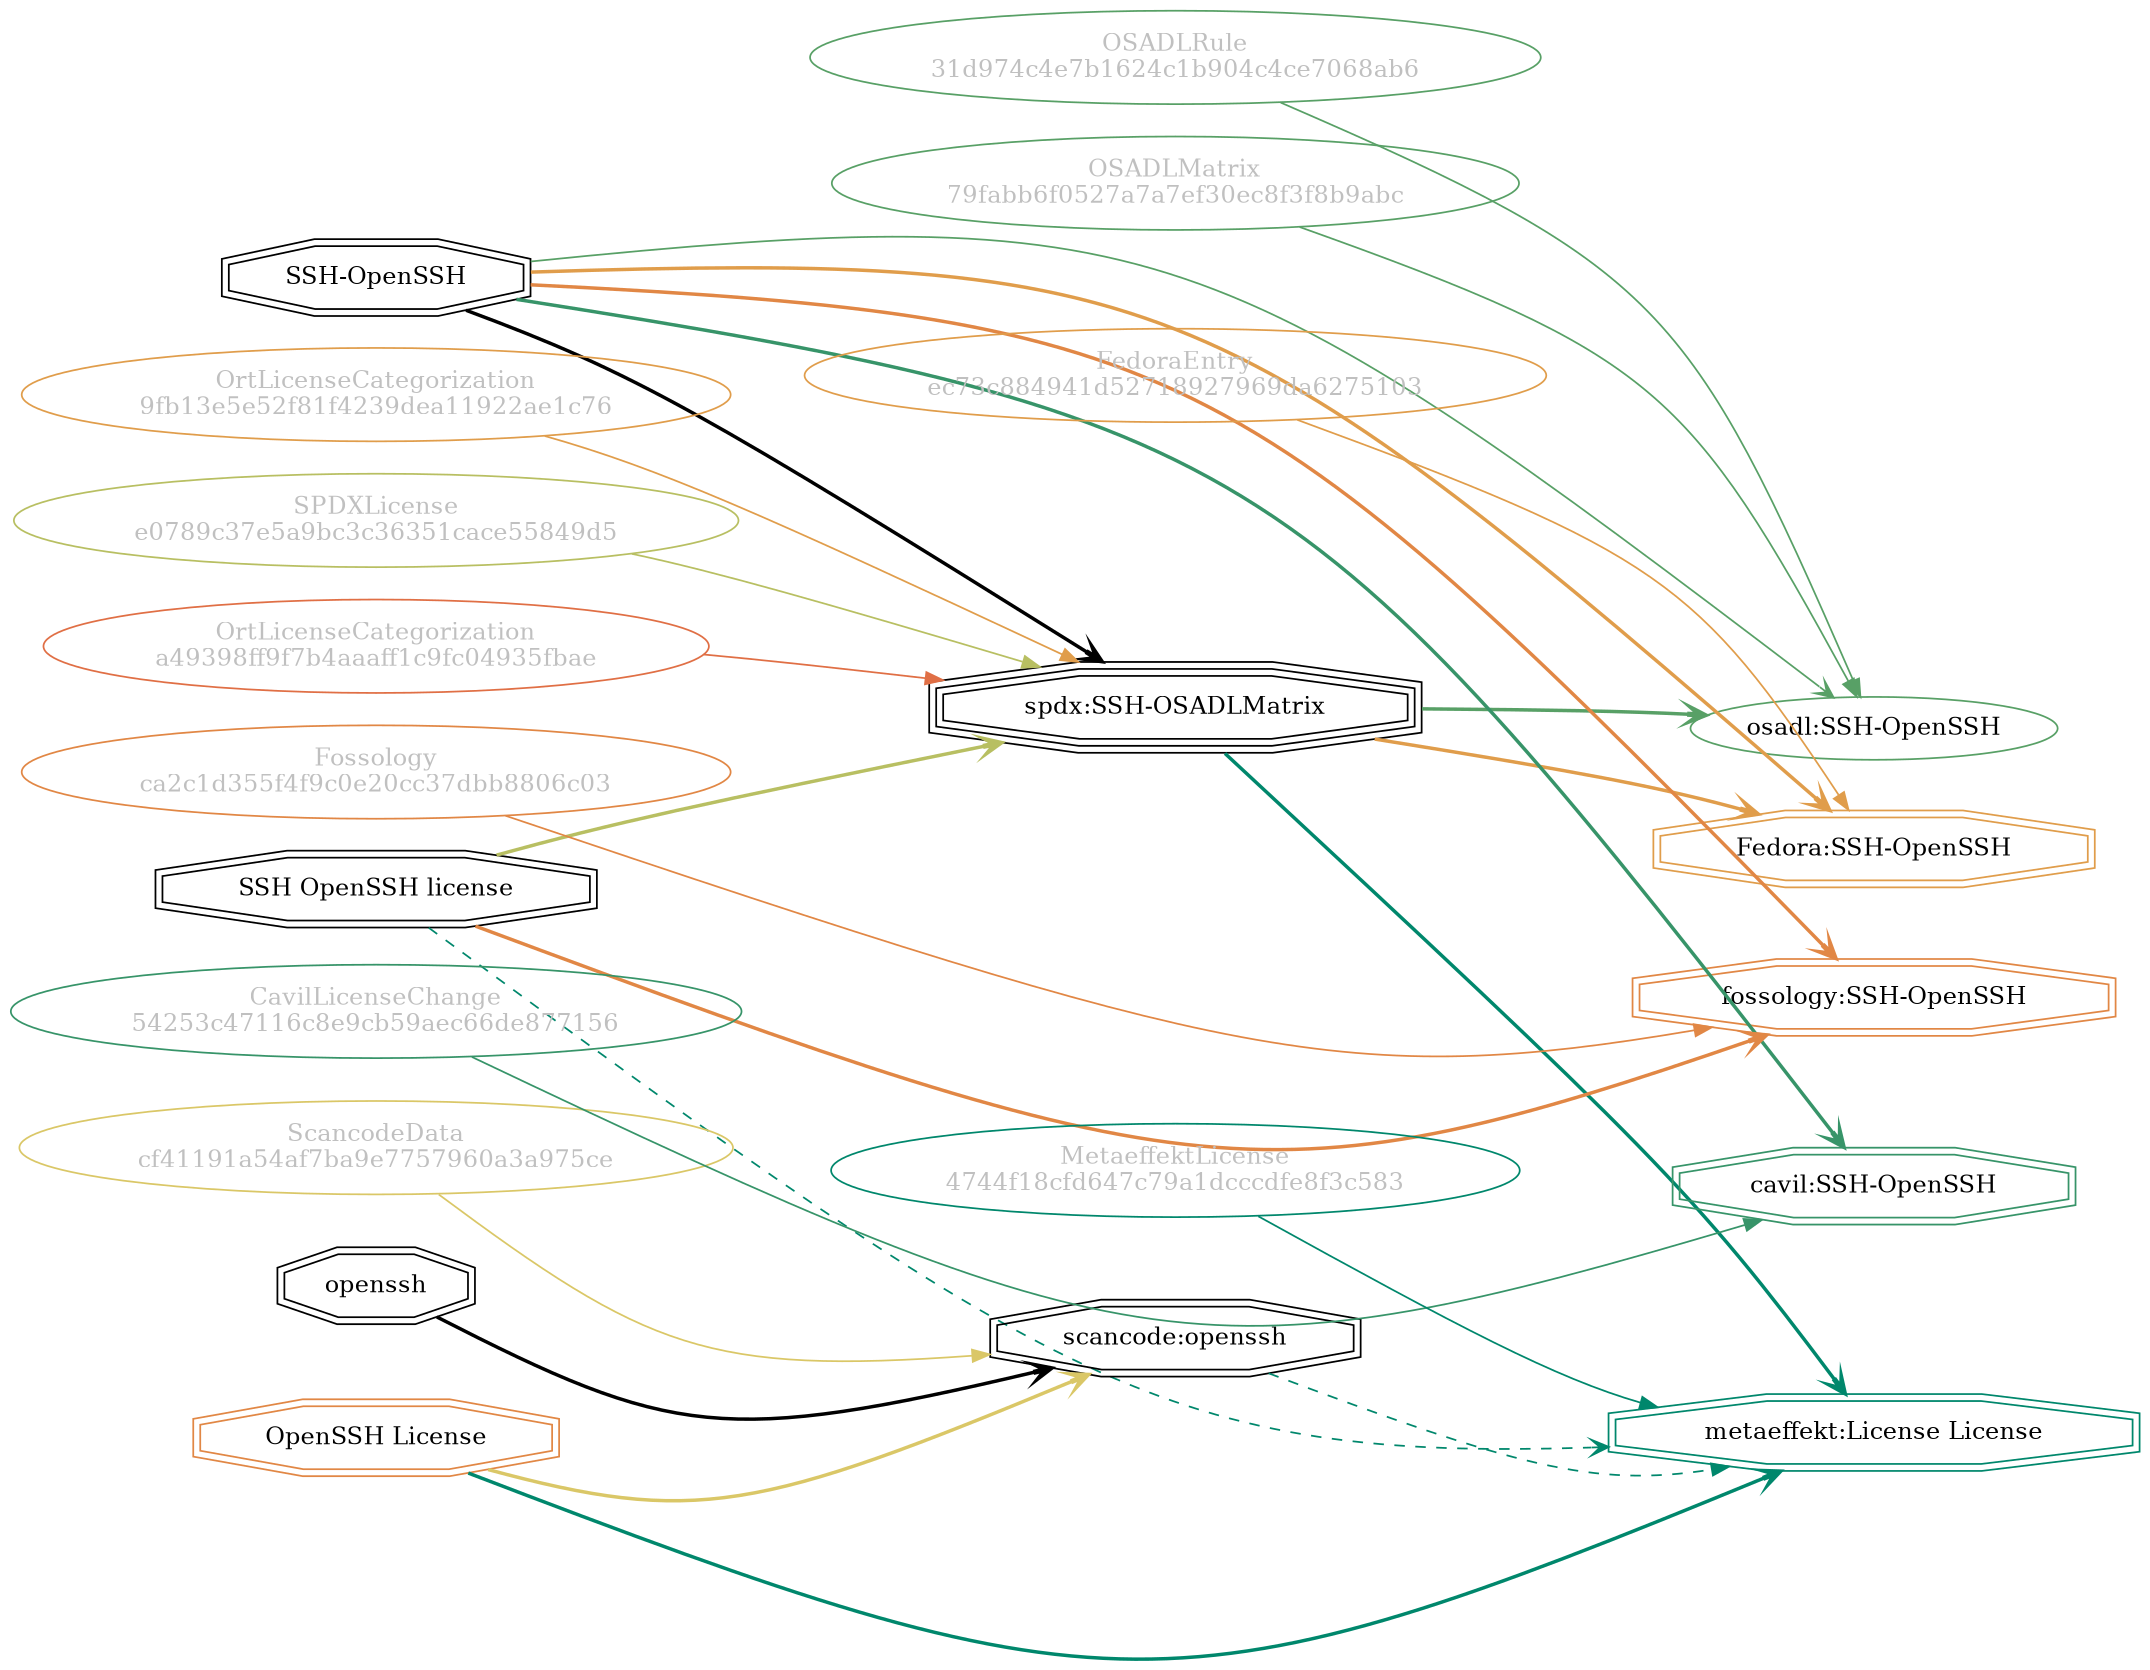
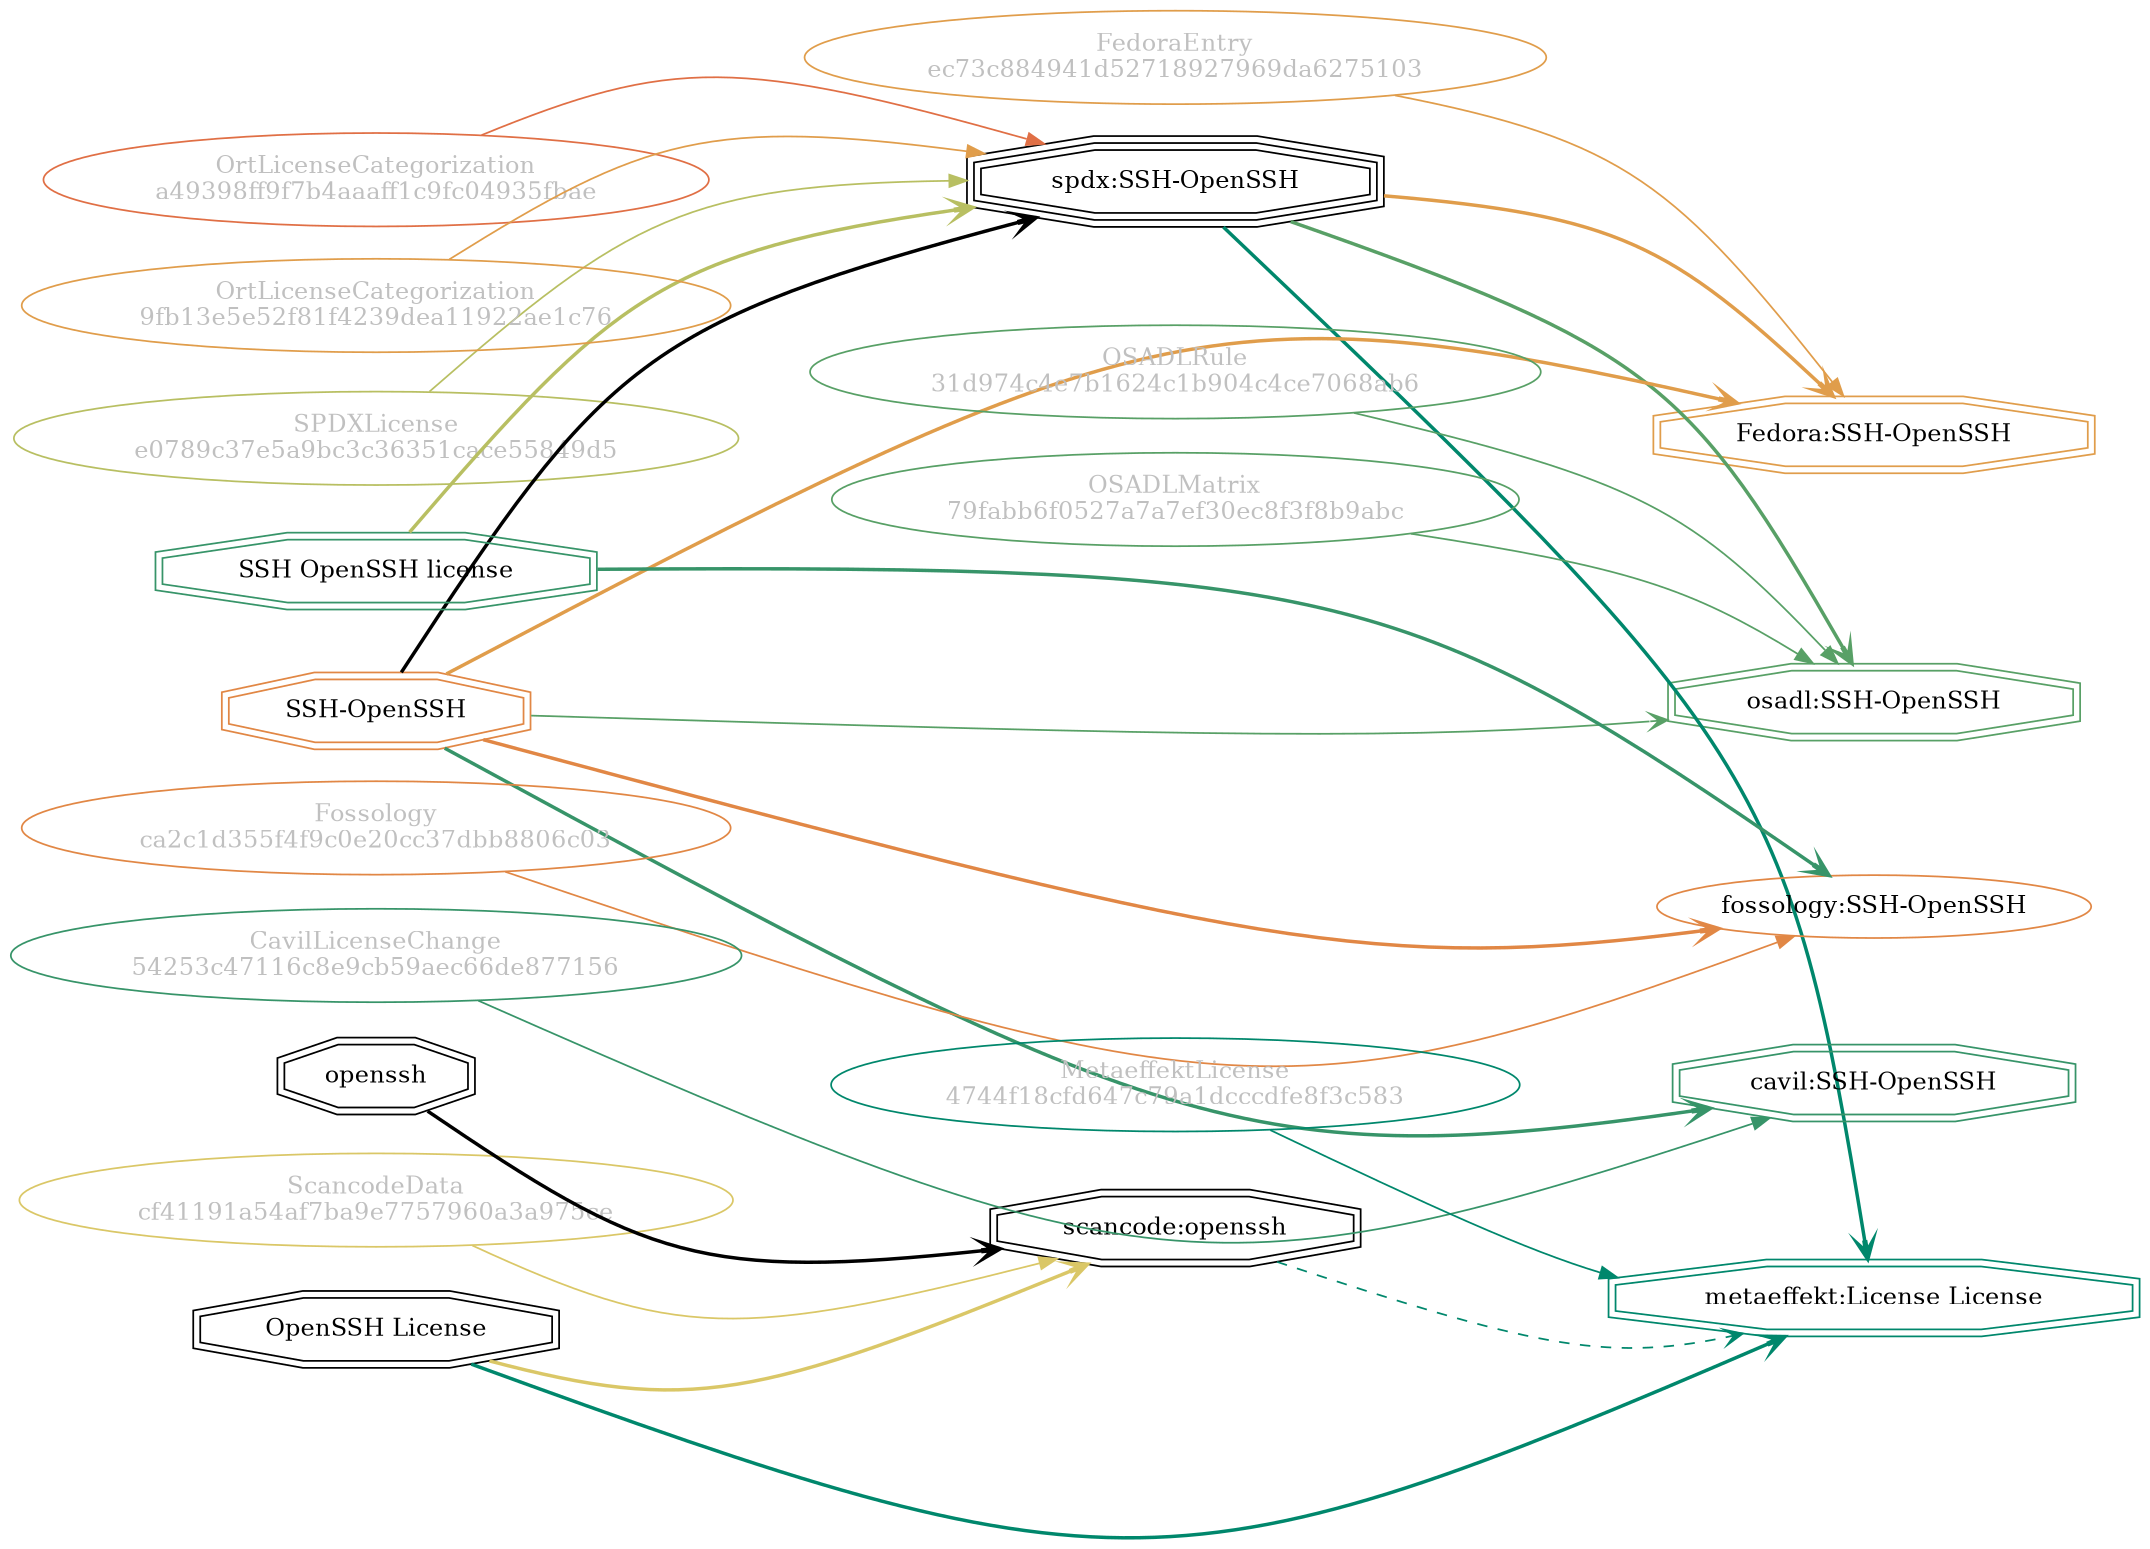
node "SSH-OpenSSH": color black -> #e18745
node "spdx:SSH-OSADLMatrix": label "spdx:SSH-OSADLMatrix" -> "spdx:SSH-OpenSSH"
node "osadl:SSH-OpenSSH": shape ellipse -> doubleoctagon
node "SSH OpenSSH license": color black -> #379469
node "fossology:SSH-OpenSSH": shape doubleoctagon -> ellipse
edge "SSH OpenSSH license" -> "fossology:SSH-OpenSSH": color #e18745 -> #379469
edge "SSH OpenSSH license" -> "metaeffekt:License License": removed
edge "scancode:openssh" -> "metaeffekt:License License": arrowhead normal -> vee
node "OpenSSH License": color #e18745 -> black
